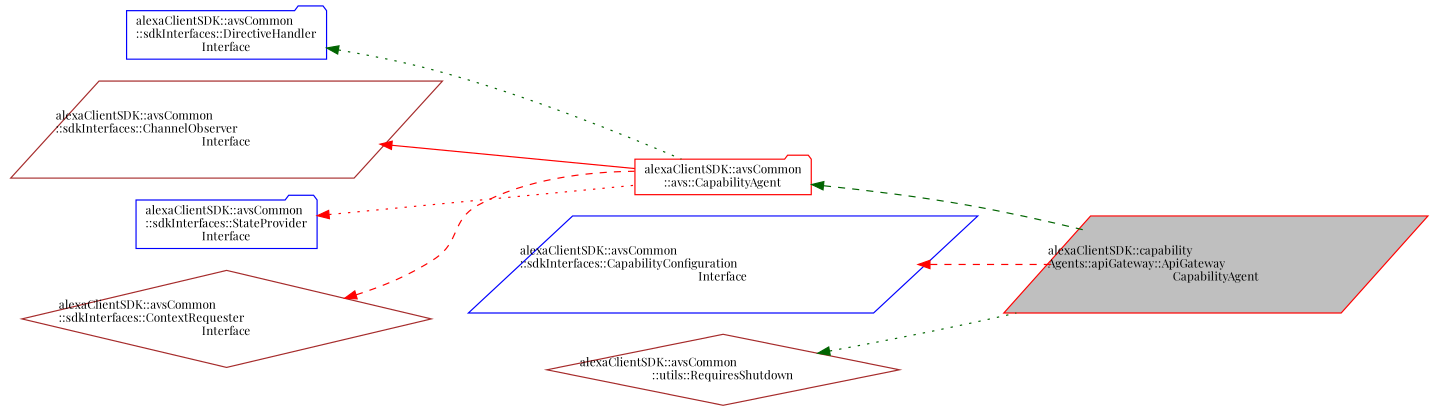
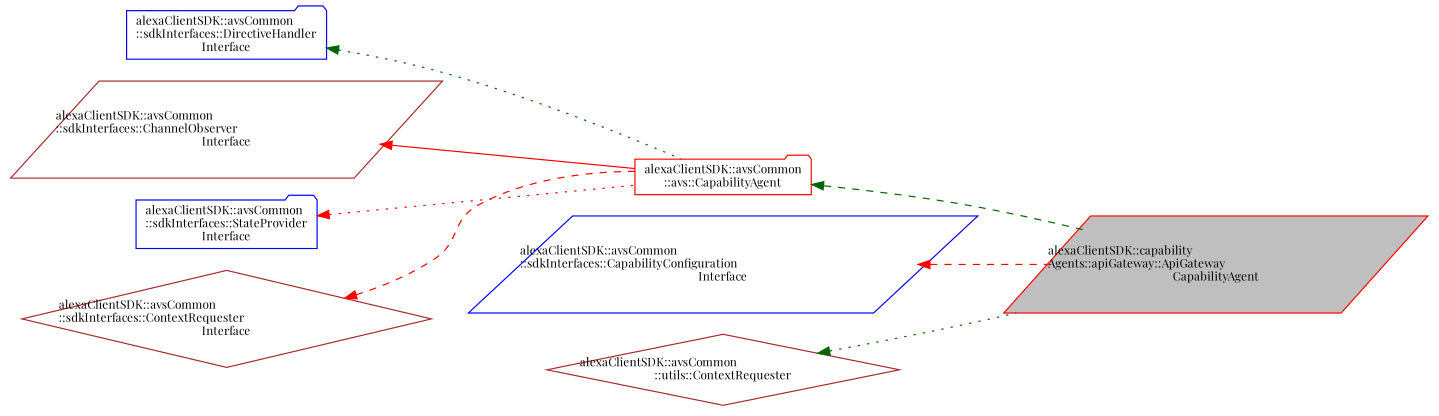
node "alexaClientSDK::avsCommon ::utils::RequiresShutdown": label "alexaClientSDK::avsCommon ::utils::RequiresShutdown" -> "alexaClientSDK::avsCommon ::utils::ContextRequester"
